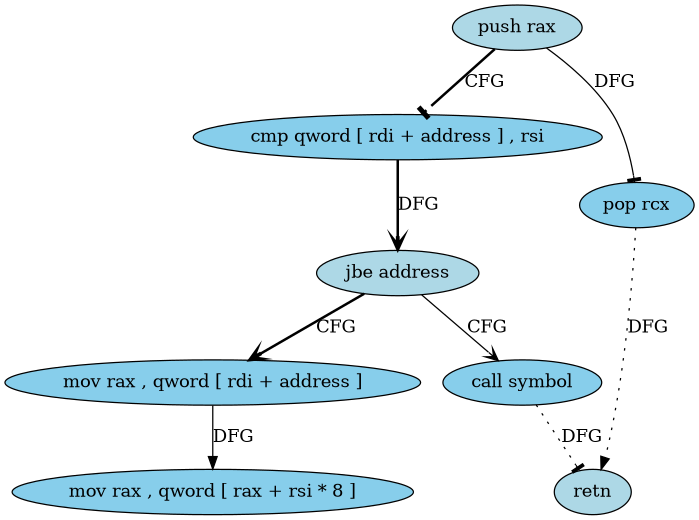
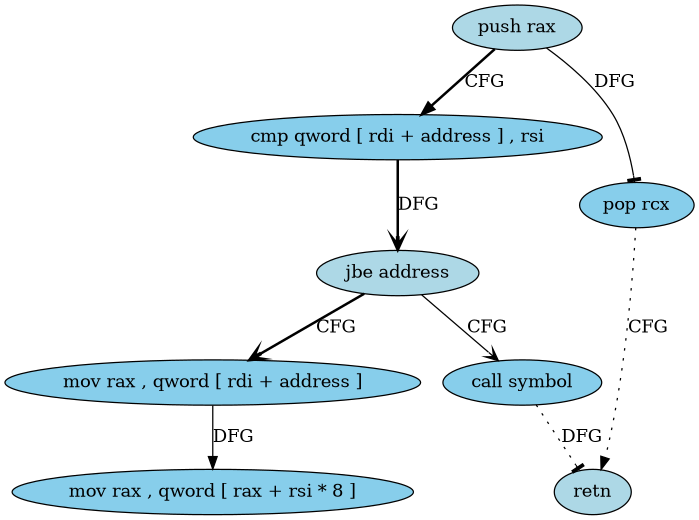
edge "push rax" -> "cmp qword [ rdi + address ] , rsi": arrowhead tee -> normal
edge "pop rcx" -> "retn": label "DFG" -> "CFG"
